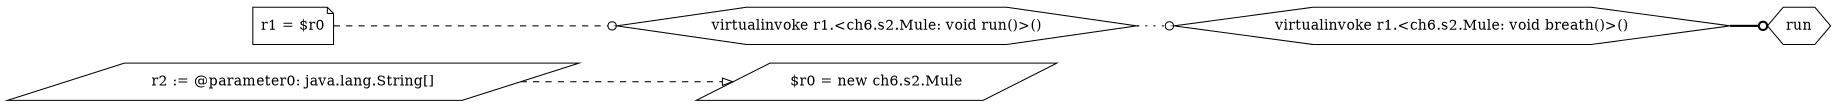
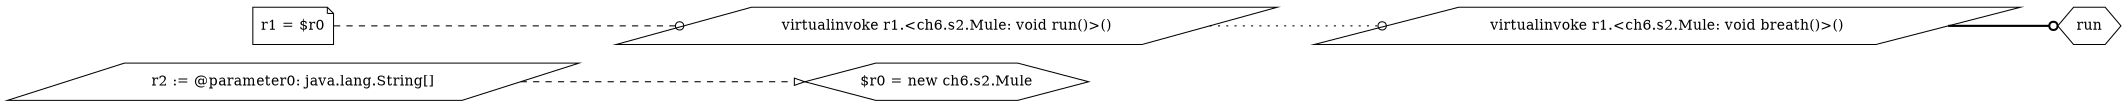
node "virtualinvoke r1.<ch6.s2.Mule: void run()>()": shape hexagon -> parallelogram
node "virtualinvoke r1.<ch6.s2.Mule: void breath()>()": shape hexagon -> parallelogram
node "$r0 = new ch6.s2.Mule": shape parallelogram -> hexagon
